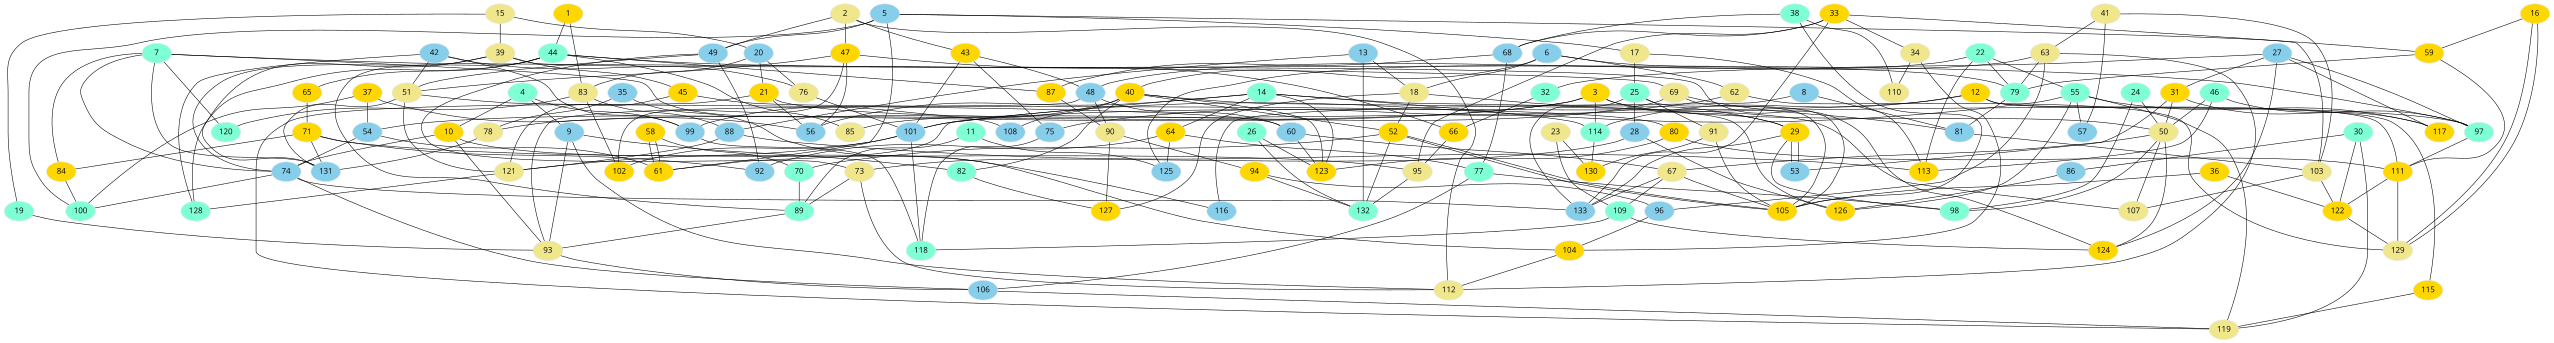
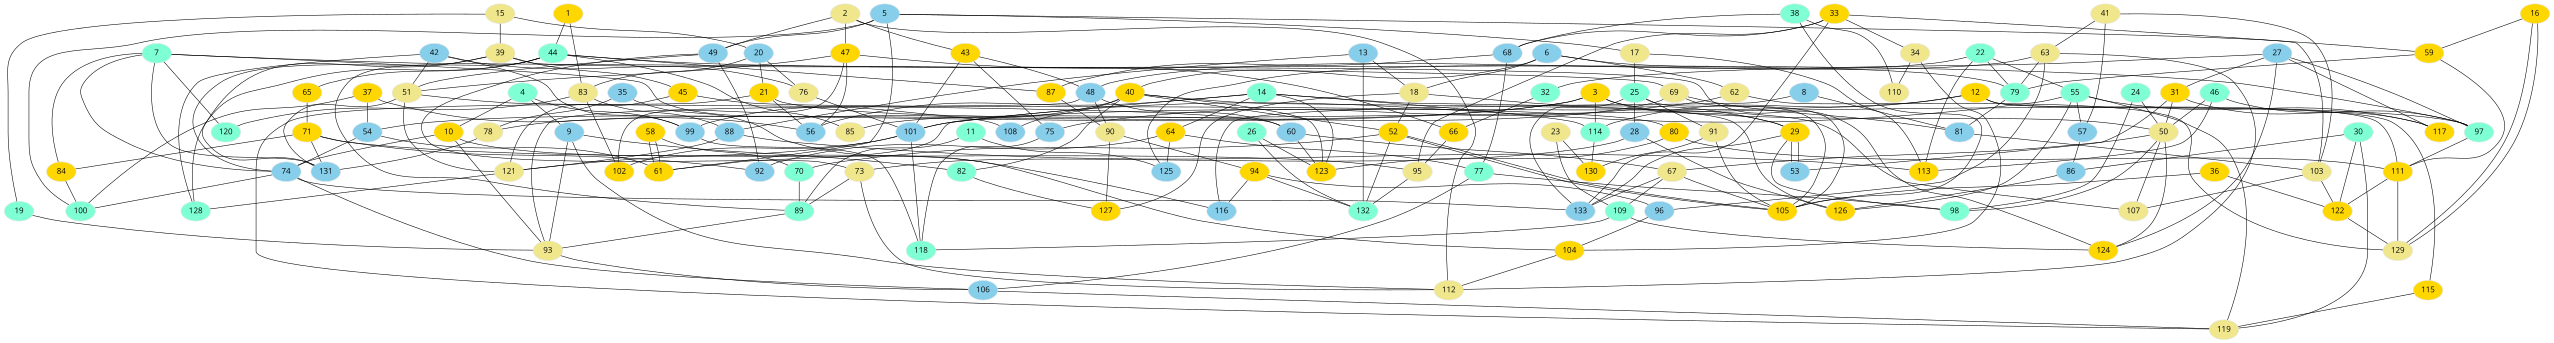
edge "57" -- "86": added
edge "94" -- "116": added
